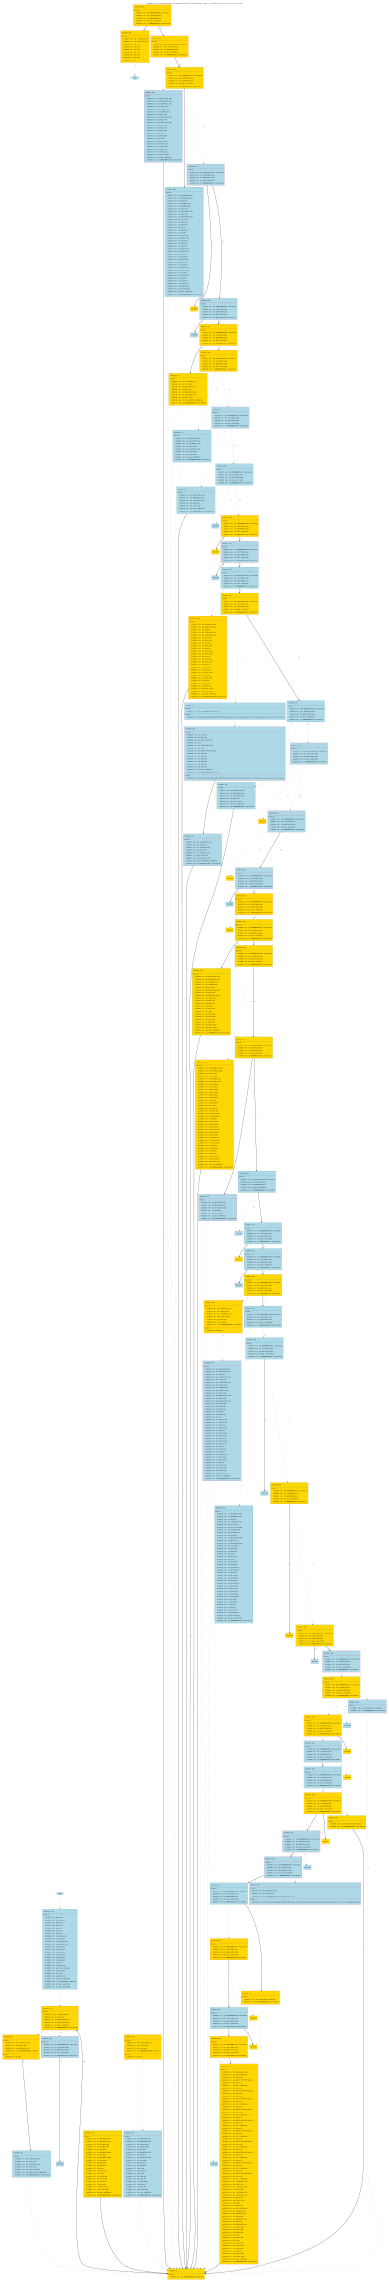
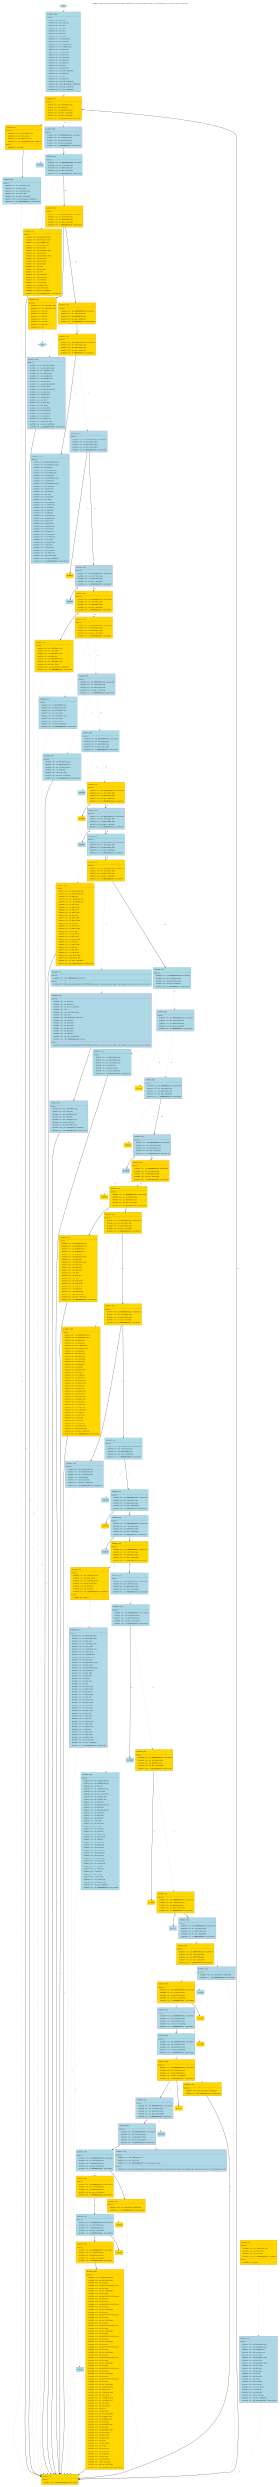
node "0x4012fb [28]": added
edge "0x4012df [28]" -> "0x4025cd": style bold -> dotted
